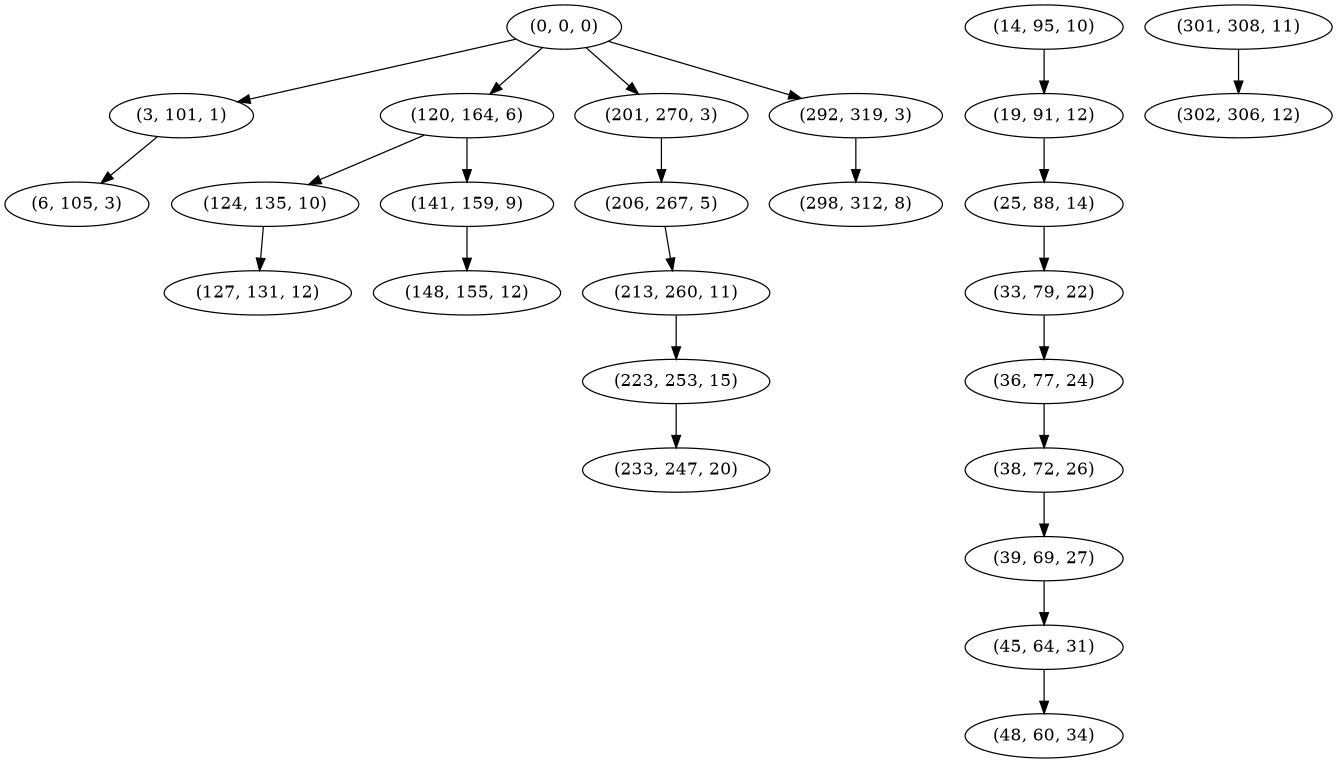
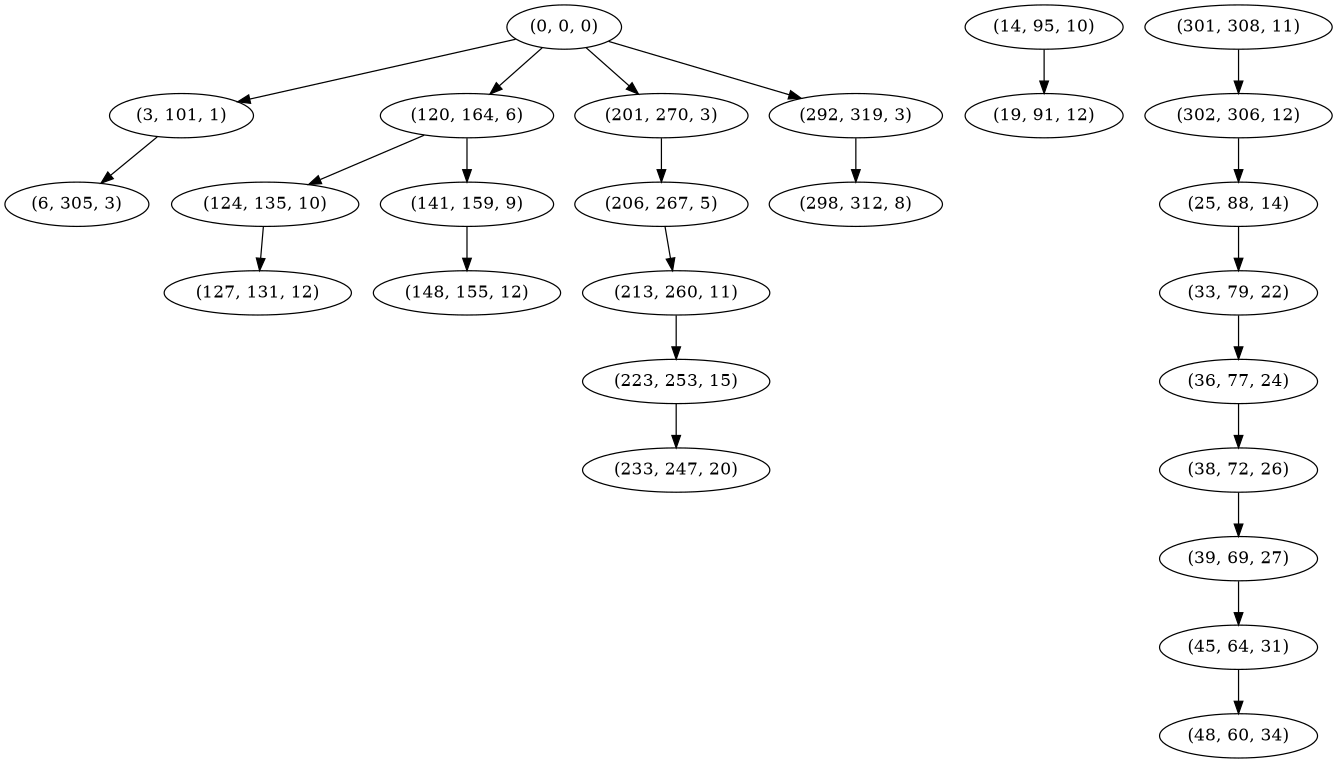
edge "(19, 91, 12)" -> "(25, 88, 14)": now "(302, 306, 12)" -> "(25, 88, 14)"
node "(6, 105, 3)": label "(6, 105, 3)" -> "(6, 305, 3)"
